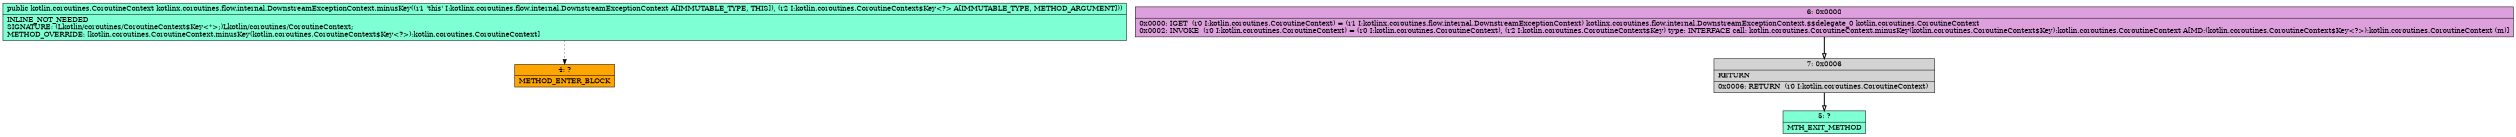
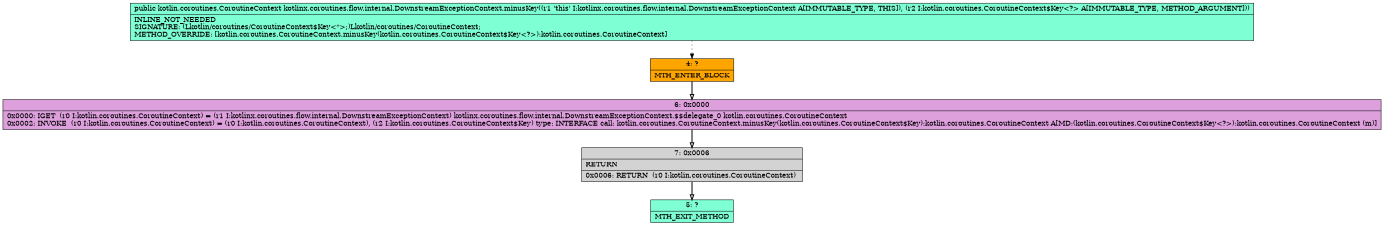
node "4: ?": text "METHOD_ENTER_BLOCK" -> "MTH_ENTER_BLOCK"
edge "4: ?" -> "6: 0x0000": added
